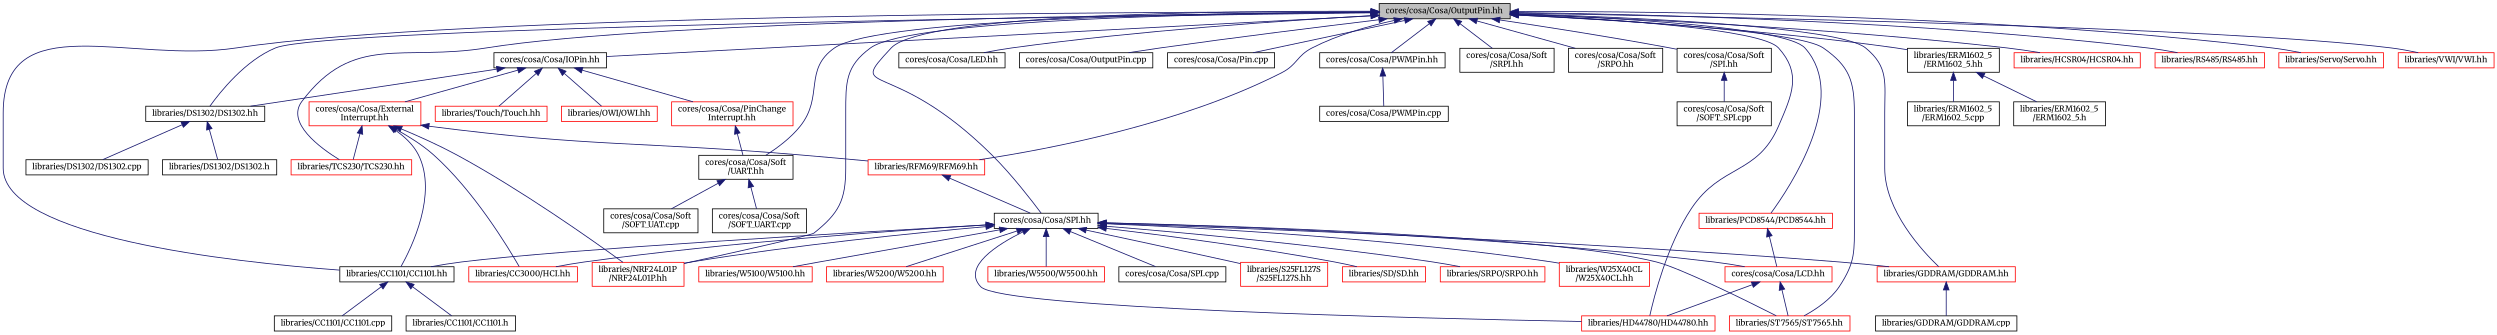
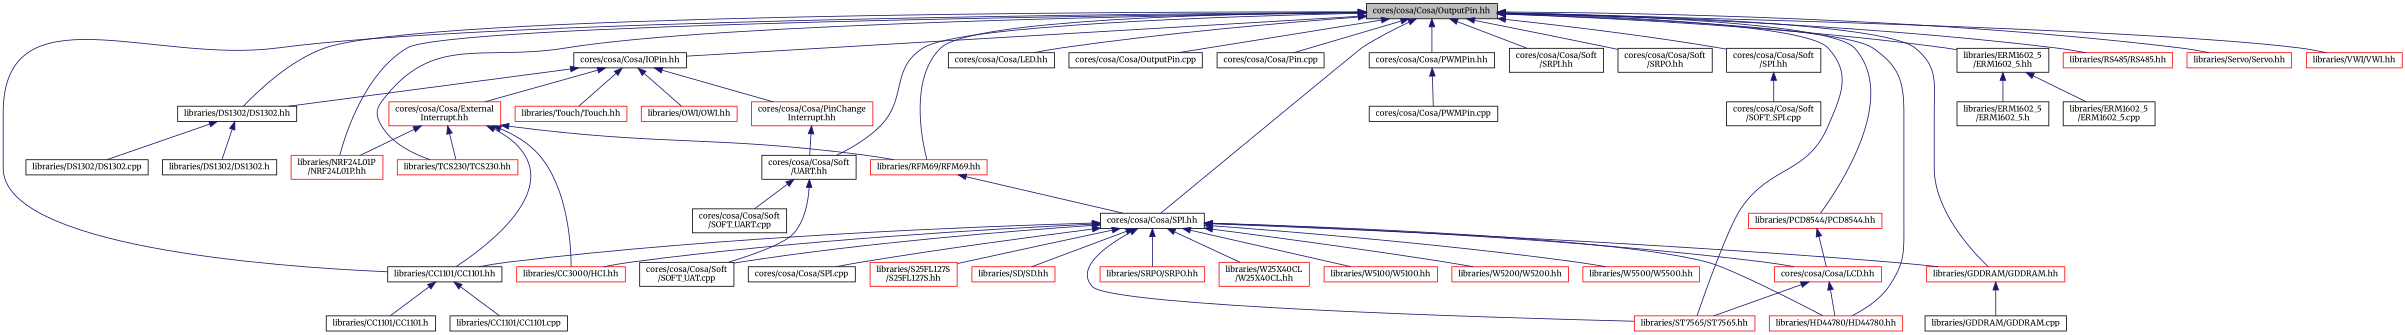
node "libraries/HCSR04/HCSR04.hh": removed
edge "libraries/NRF24L01P /NRF24L01P.hh" -> "cores/cosa/Cosa/SPI.hh": now "cores/cosa/Cosa/Soft /SOFT_UAT.cpp" -> "cores/cosa/Cosa/SPI.hh"
